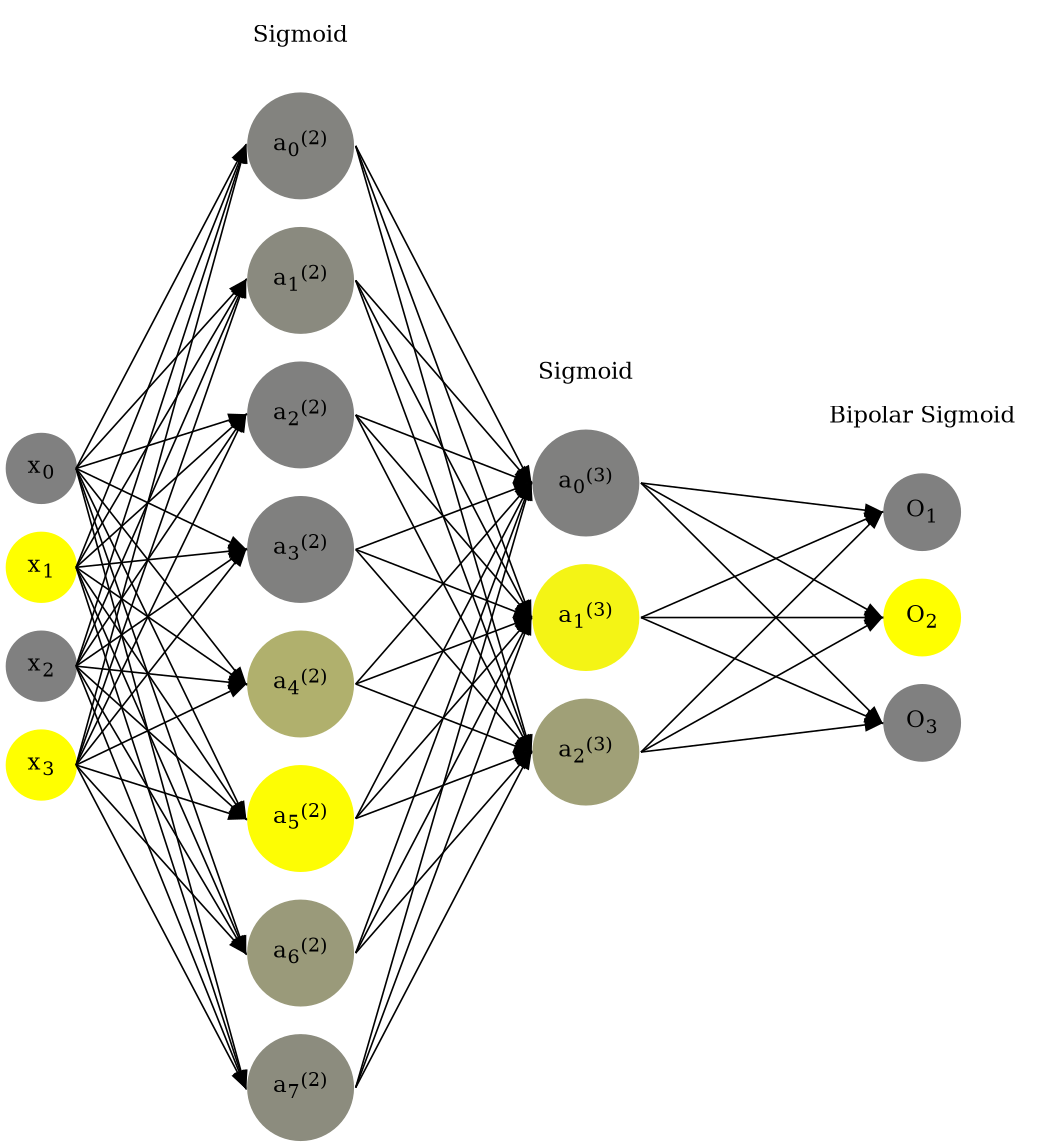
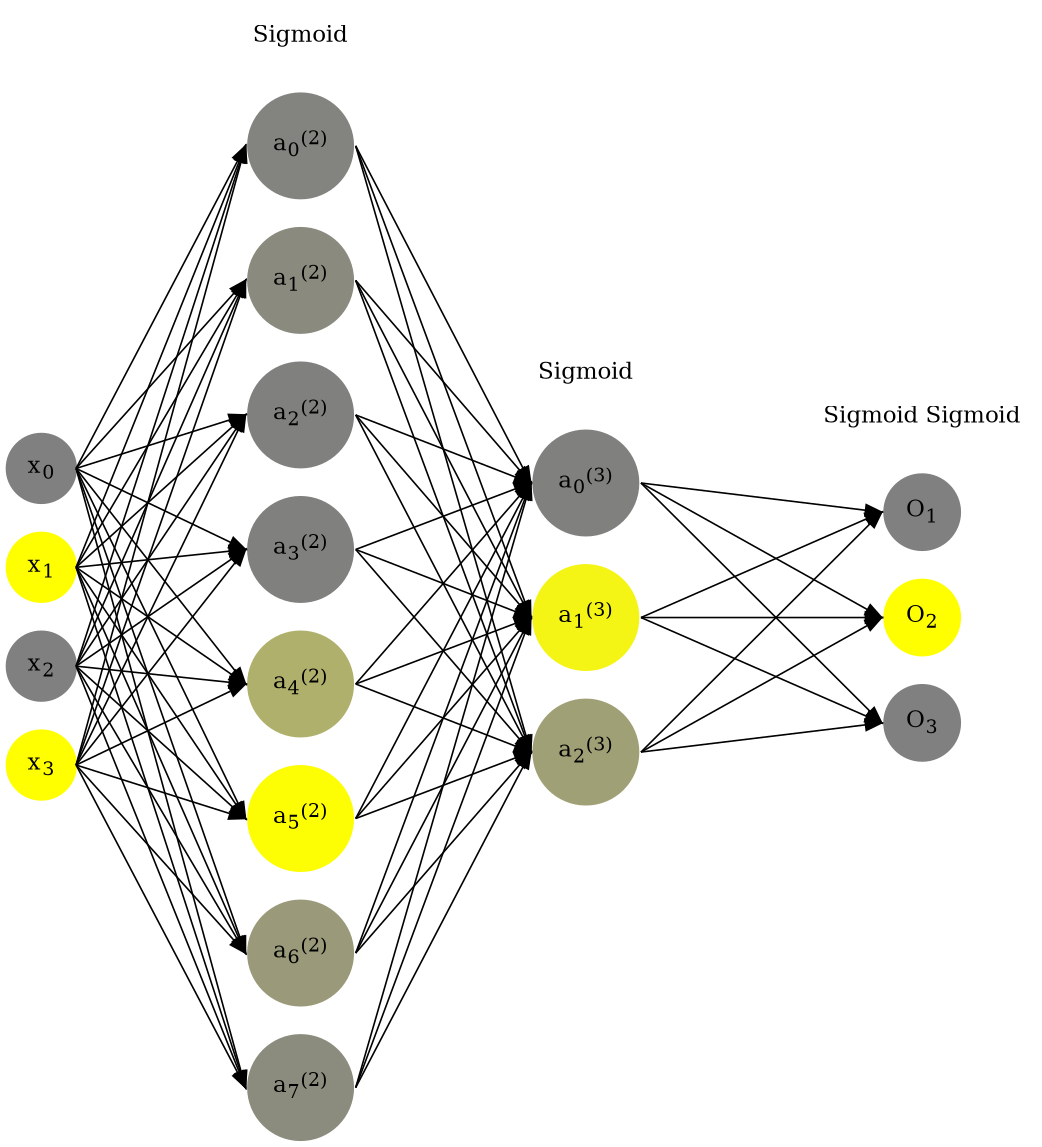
node "Bipolar Sigmoid": label "Bipolar Sigmoid" -> "Sigmoid Sigmoid"
